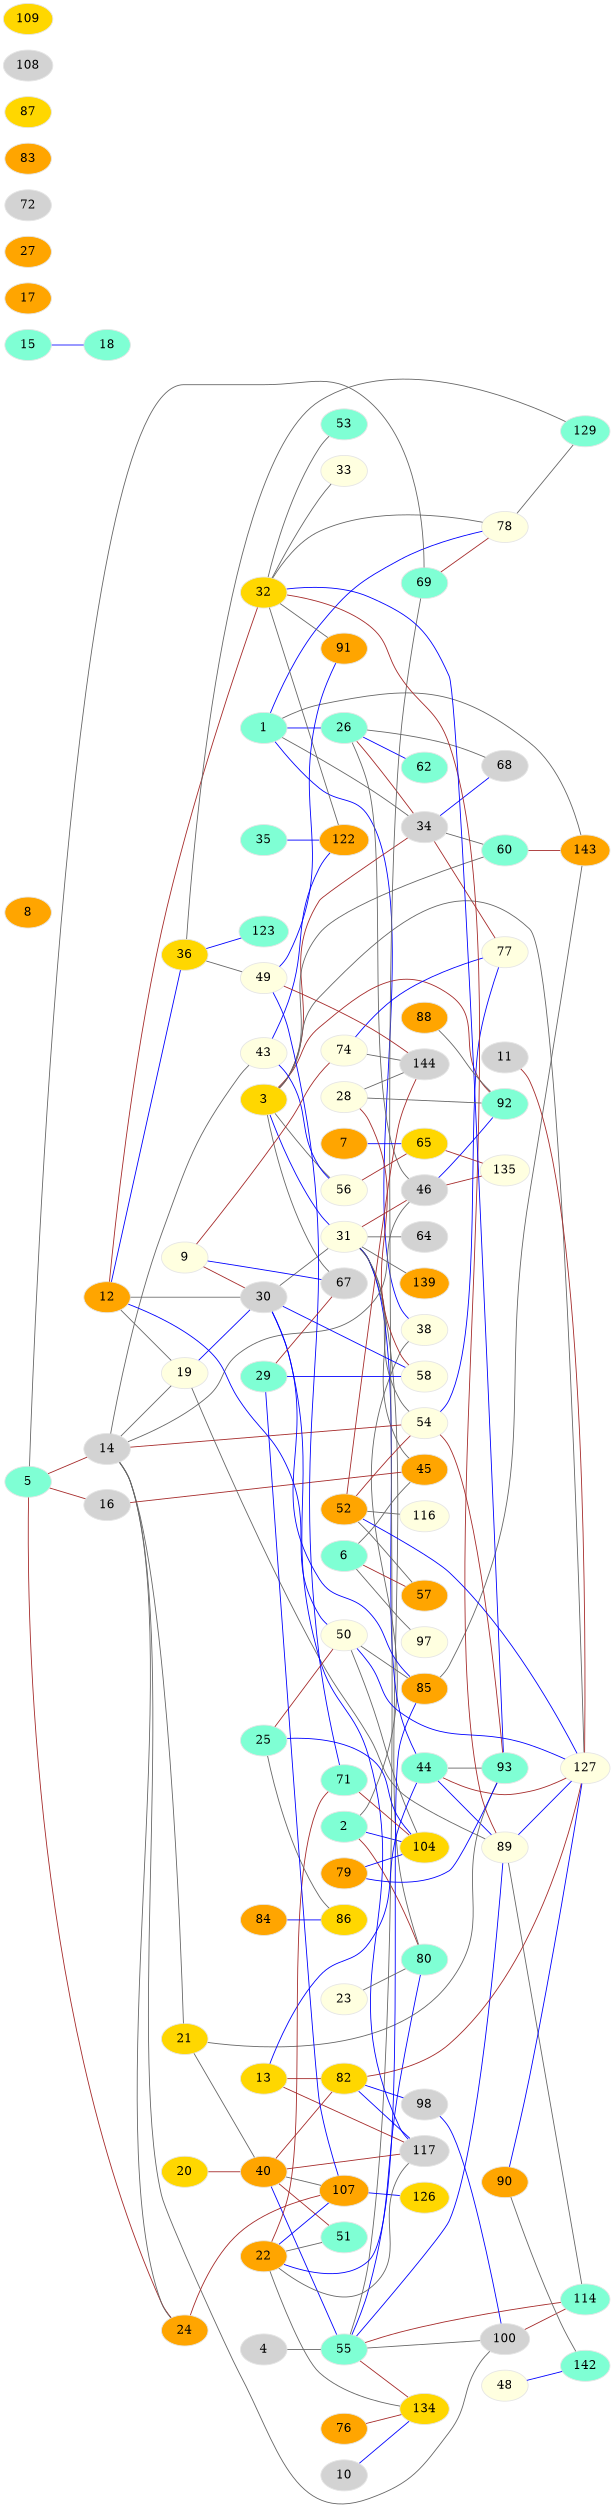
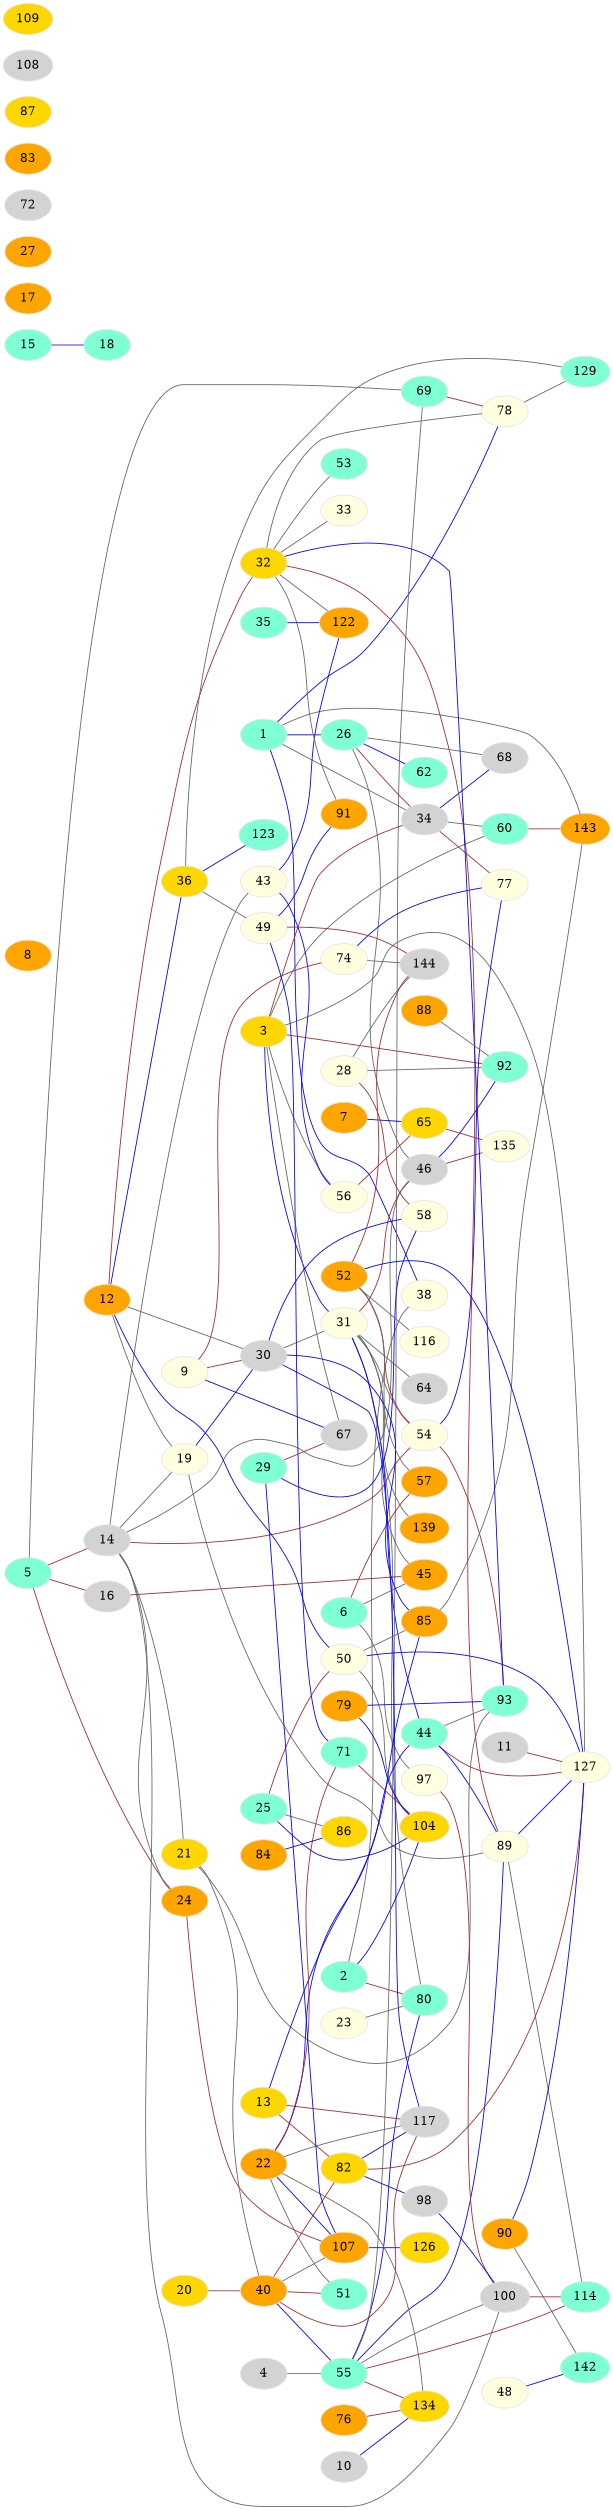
edge "97" -- "100": added
